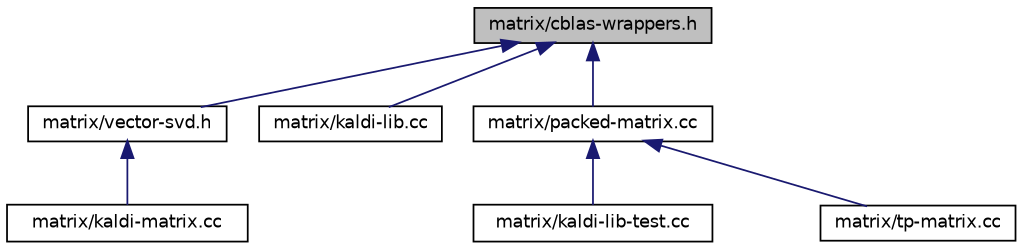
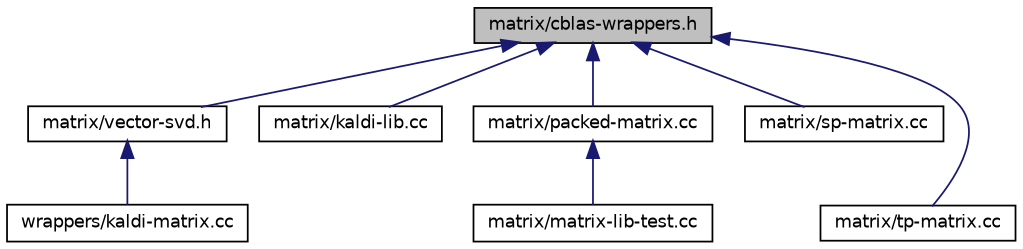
node "matrix/sp-matrix.cc": added
edge "matrix/tp-matrix.cc" -> "matrix/packed-matrix.cc": now "matrix/tp-matrix.cc" -> "matrix/cblas-wrappers.h"
node "matrix/kaldi-matrix.cc": label "matrix/kaldi-matrix.cc" -> "wrappers/kaldi-matrix.cc"
node "matrix/kaldi-lib-test.cc": label "matrix/kaldi-lib-test.cc" -> "matrix/matrix-lib-test.cc"
